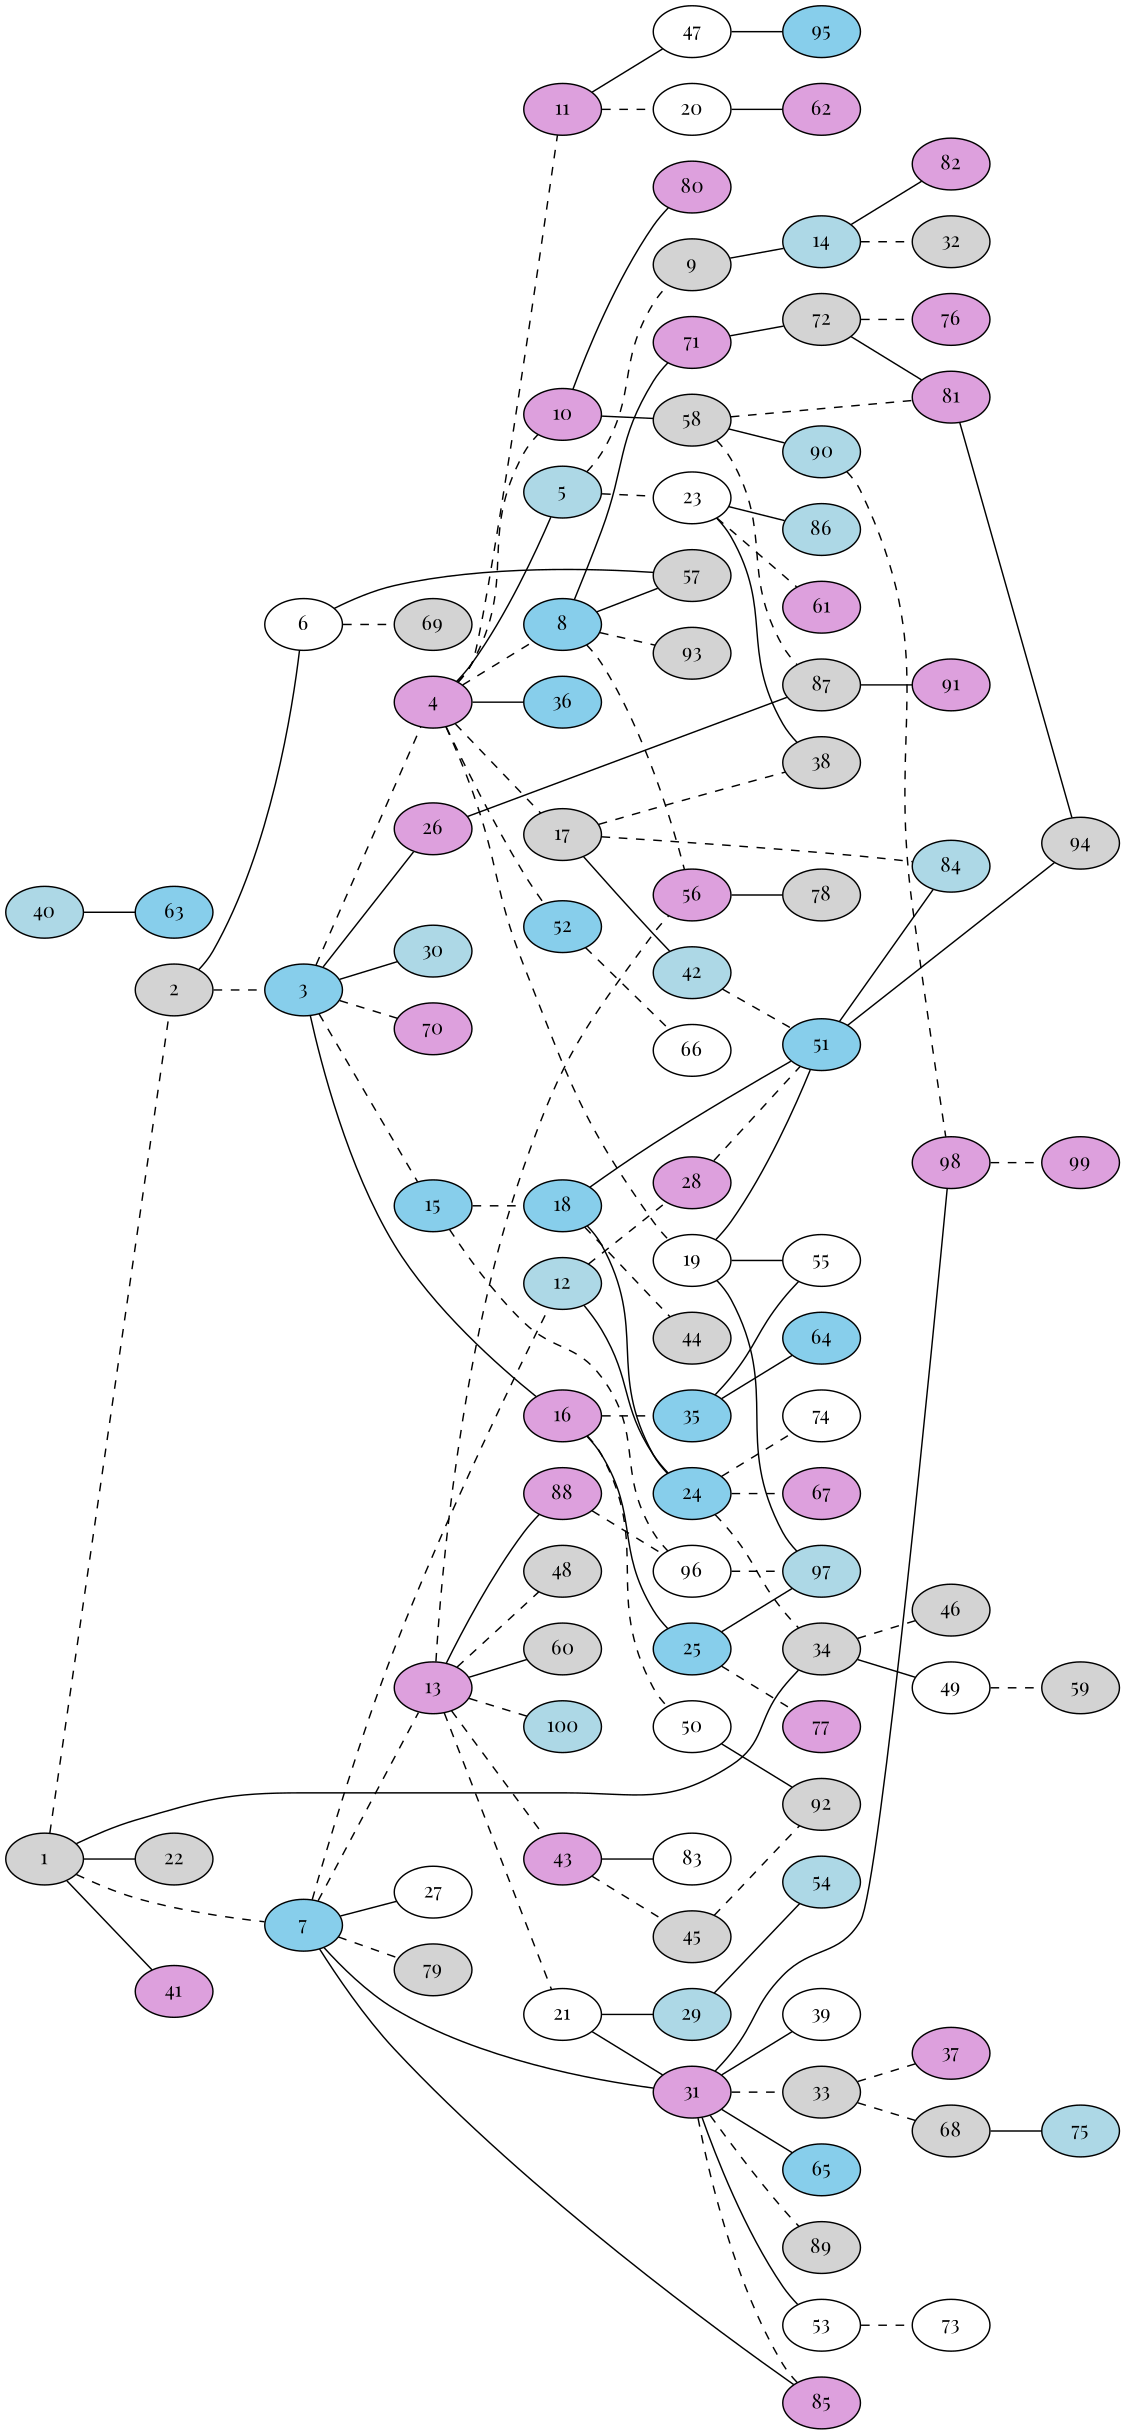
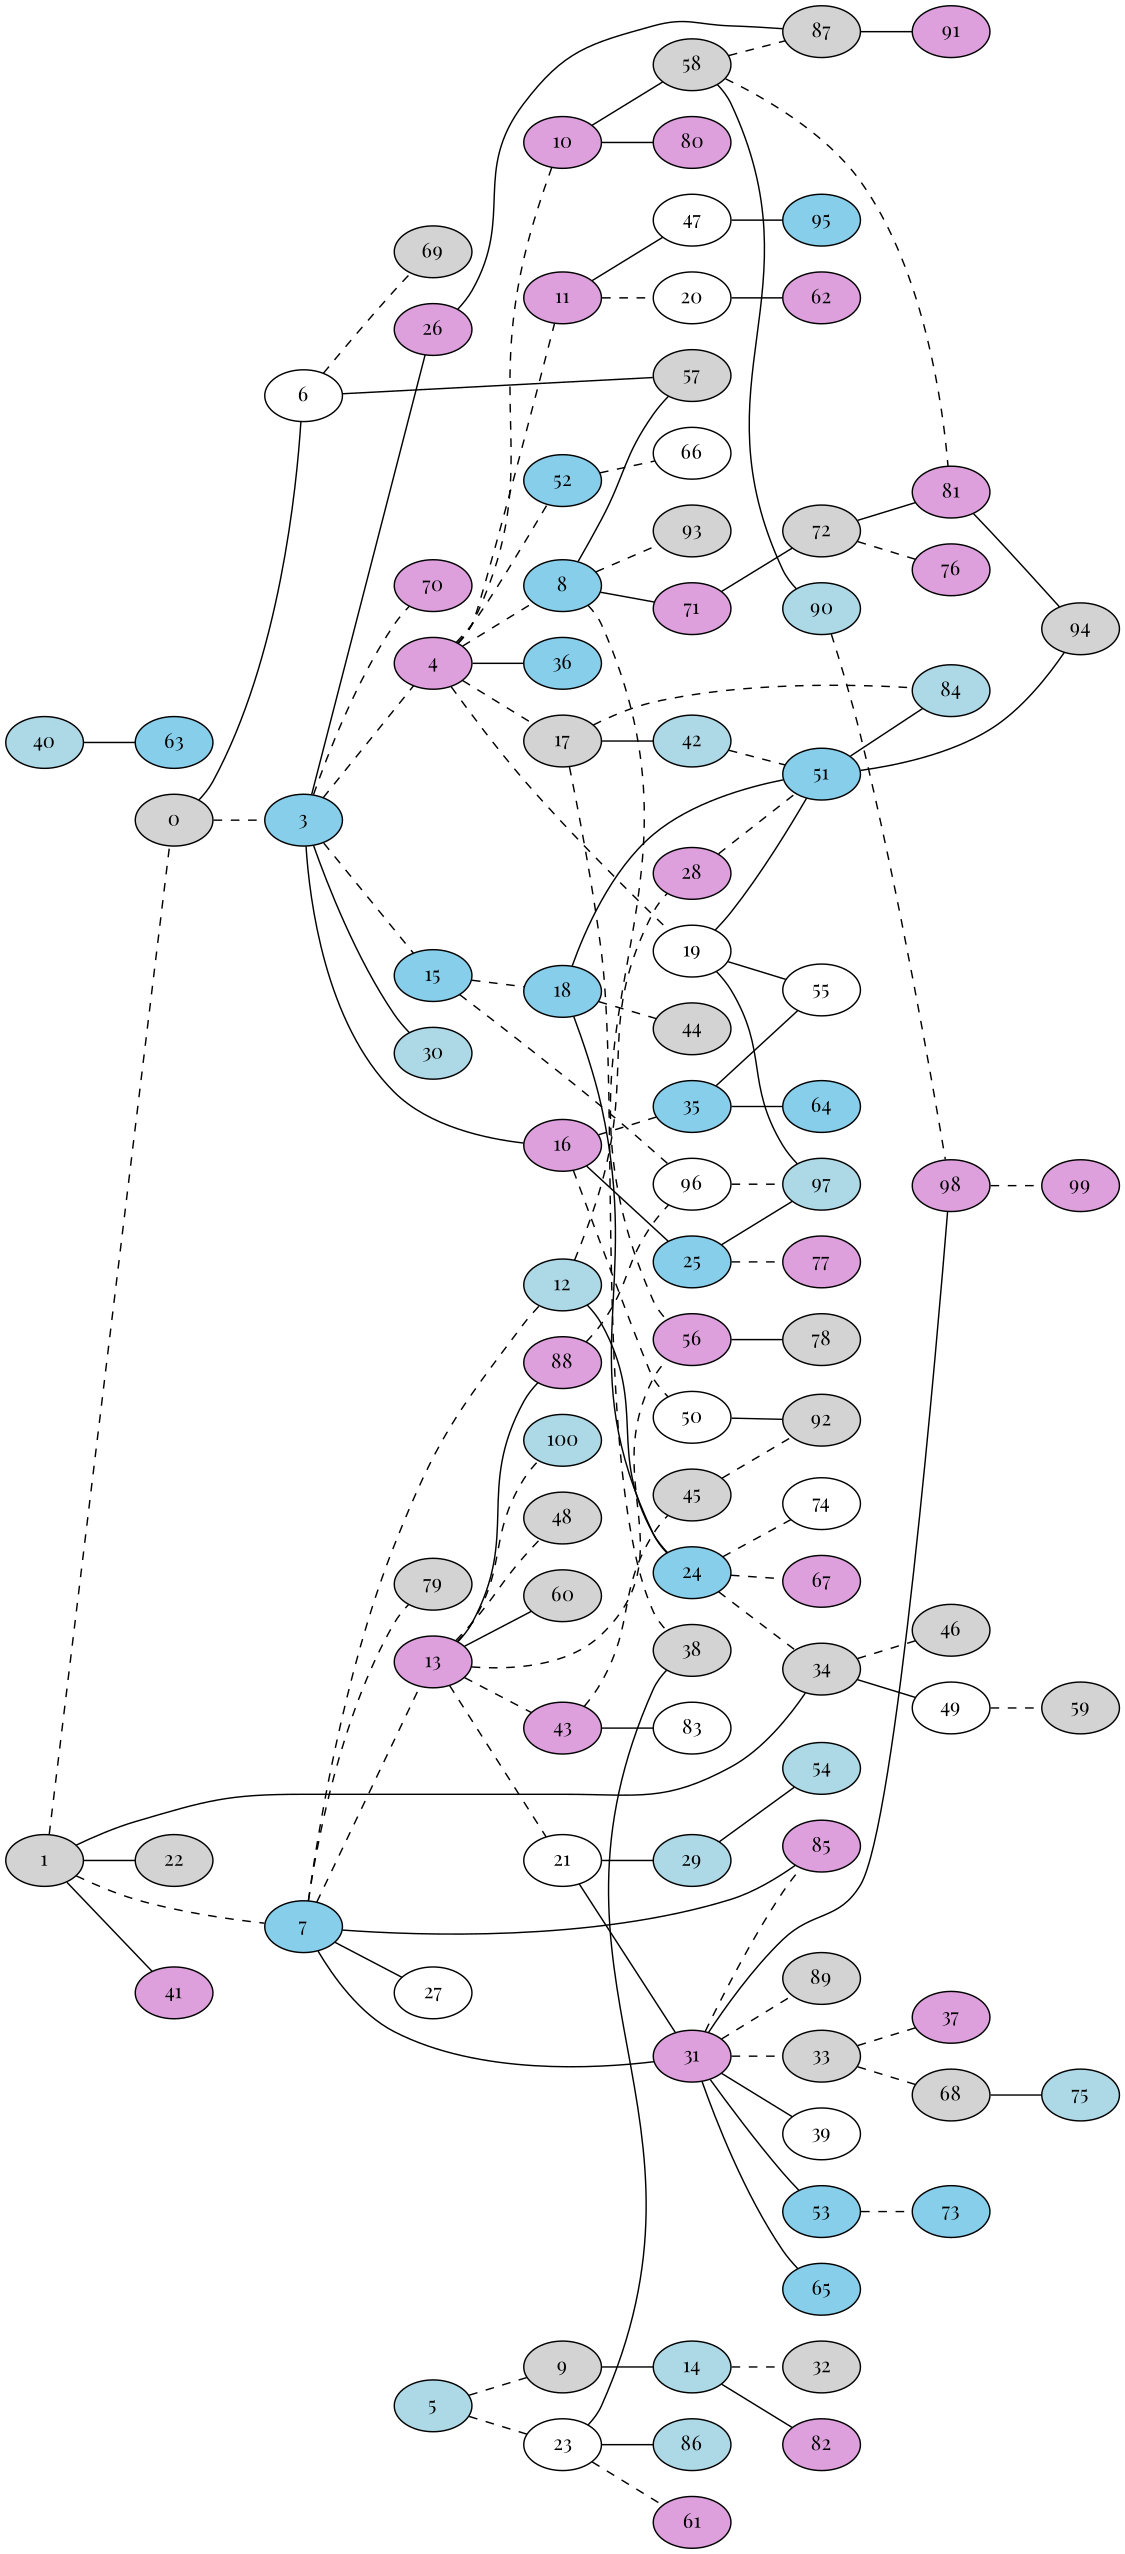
edge "5" -- "4": removed
node "2": label "2" -> "0"
node "53": fillcolor white -> skyblue
node "73": fillcolor white -> skyblue
